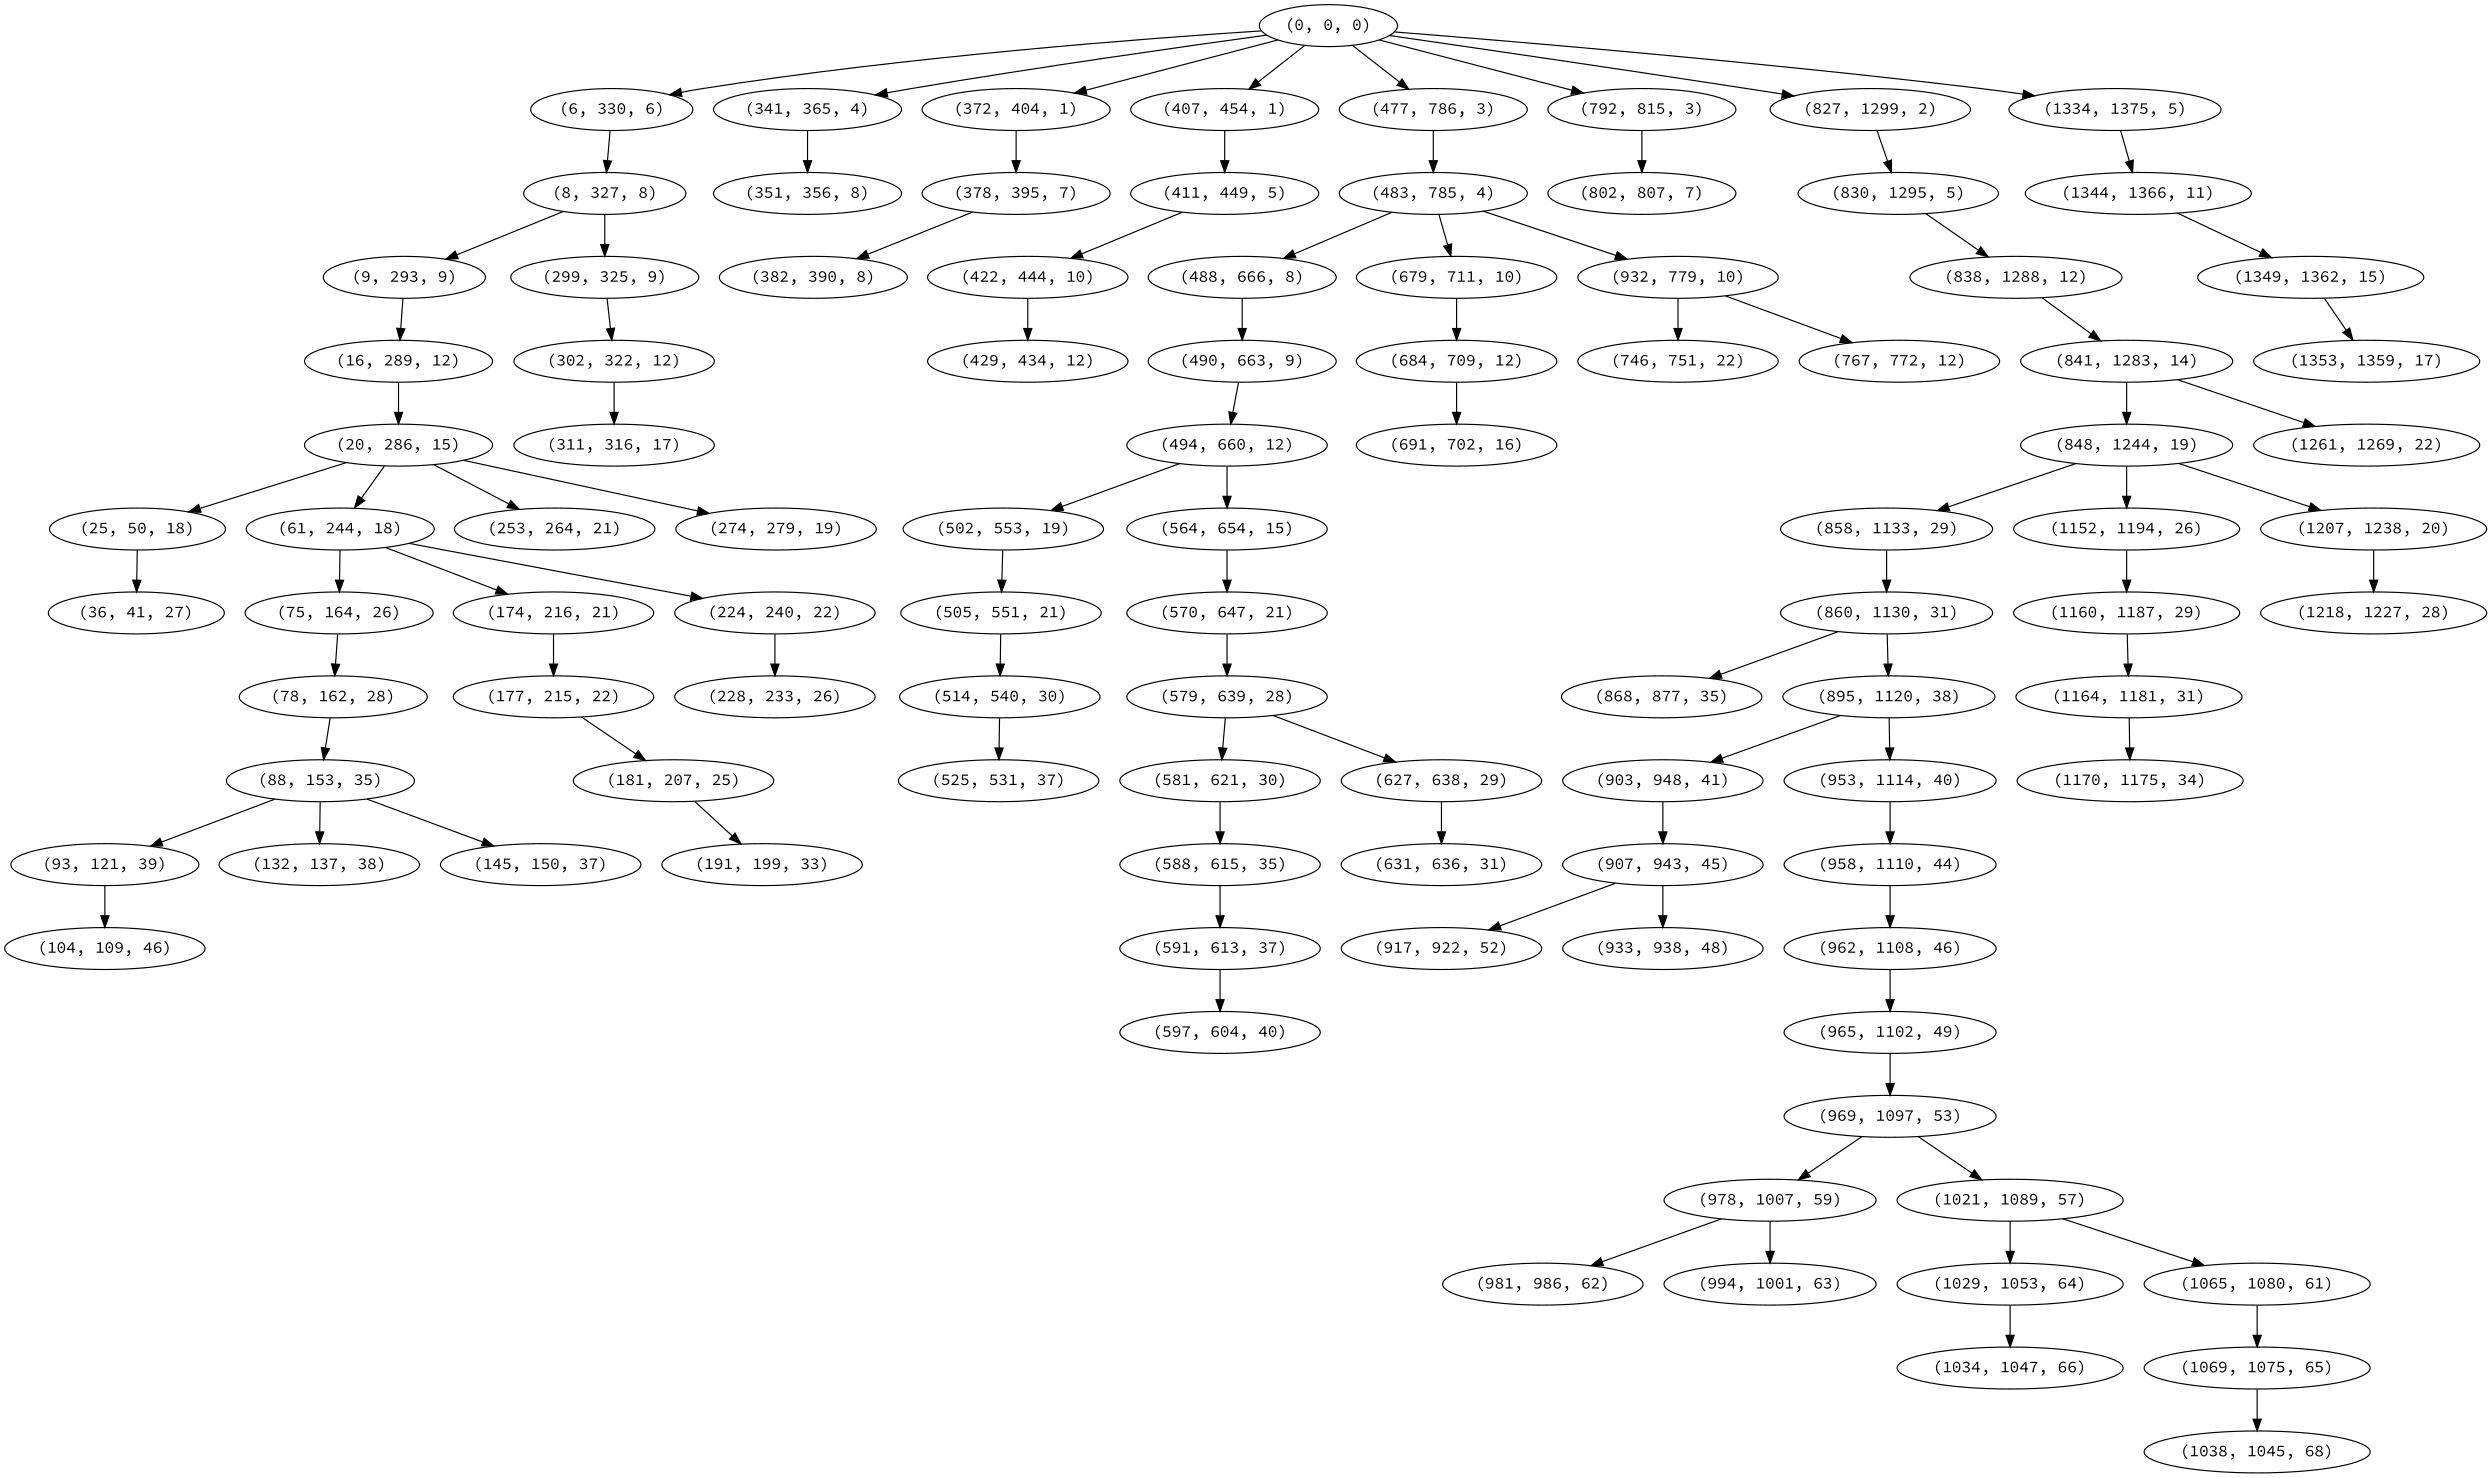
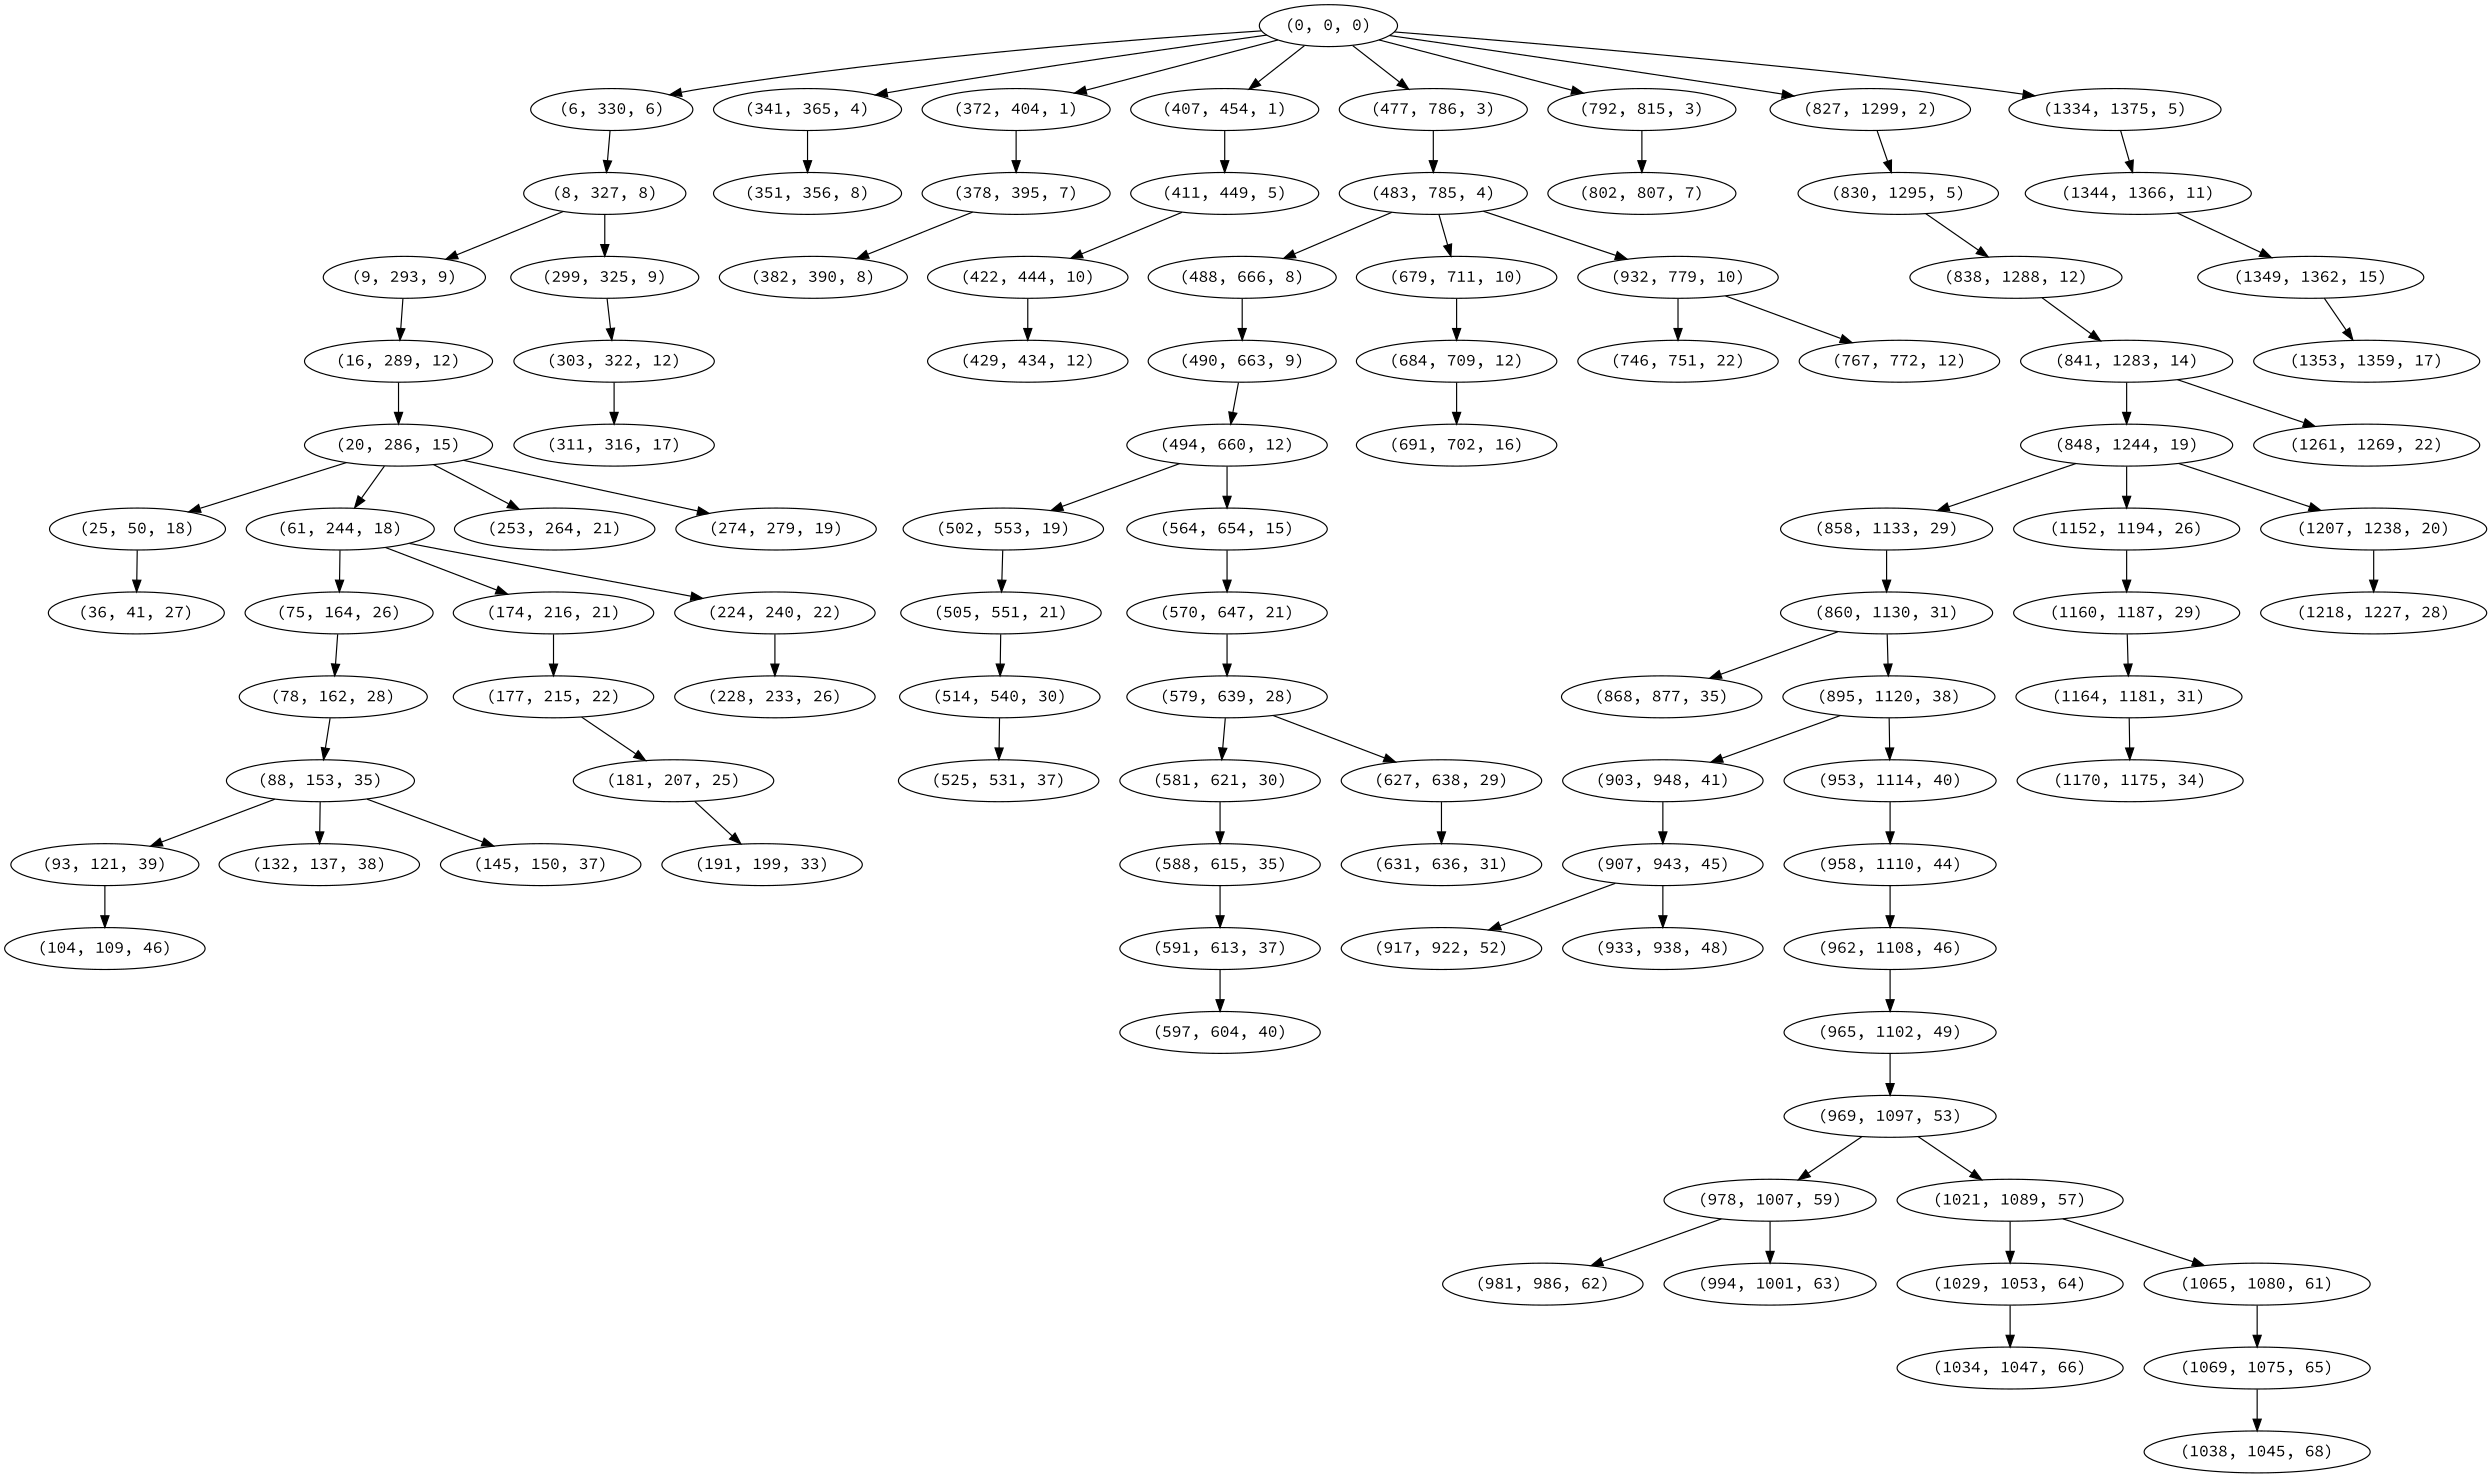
node "(302, 322, 12)": label "(302, 322, 12)" -> "(303, 322, 12)"
